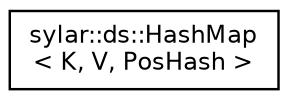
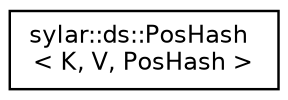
node "sylar::ds::HashMap < K, V, PosHash >": label "sylar::ds::HashMap < K, V, PosHash >" -> "sylar::ds::PosHash < K, V, PosHash >"
